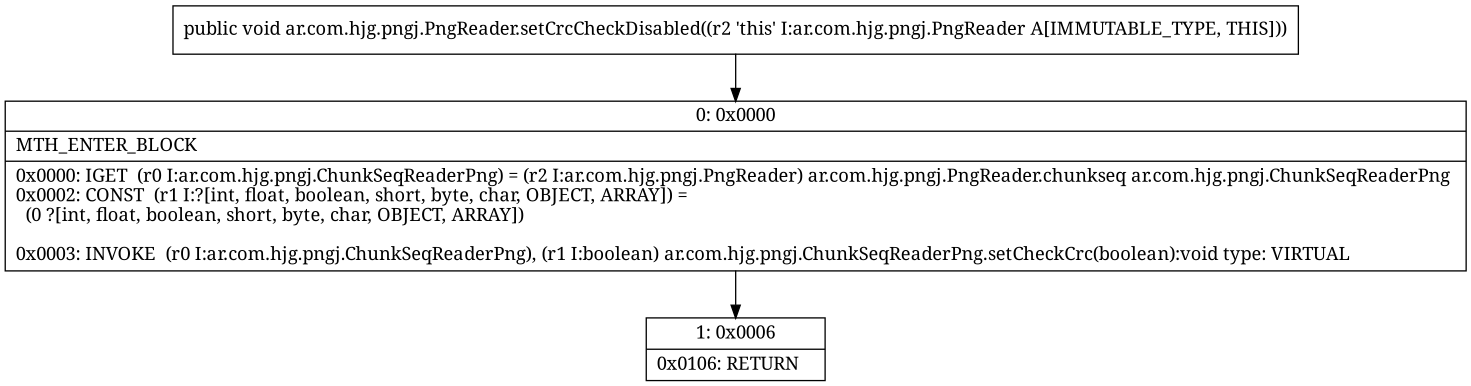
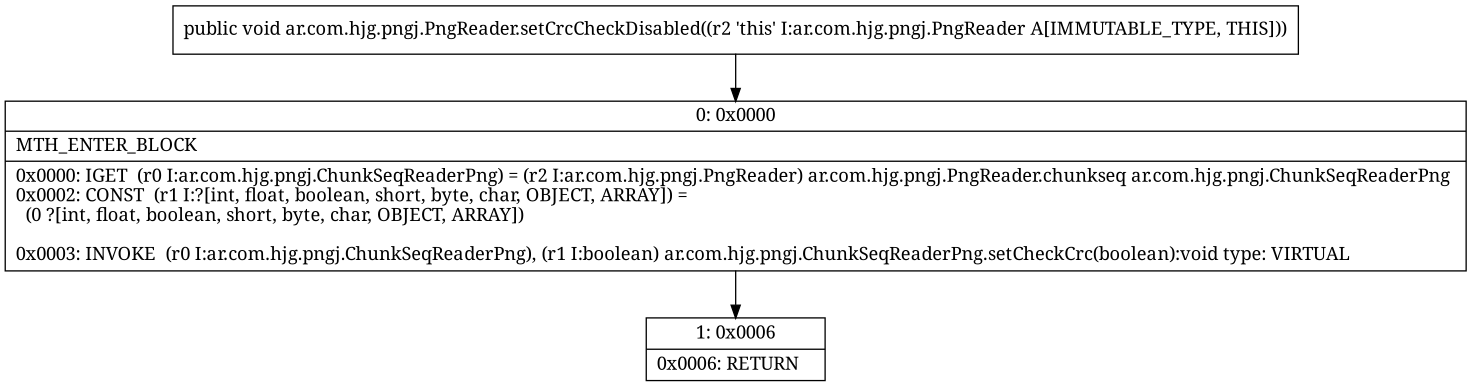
node "1: 0x0006": text "0x0106: RETURN" -> "0x0006: RETURN"
